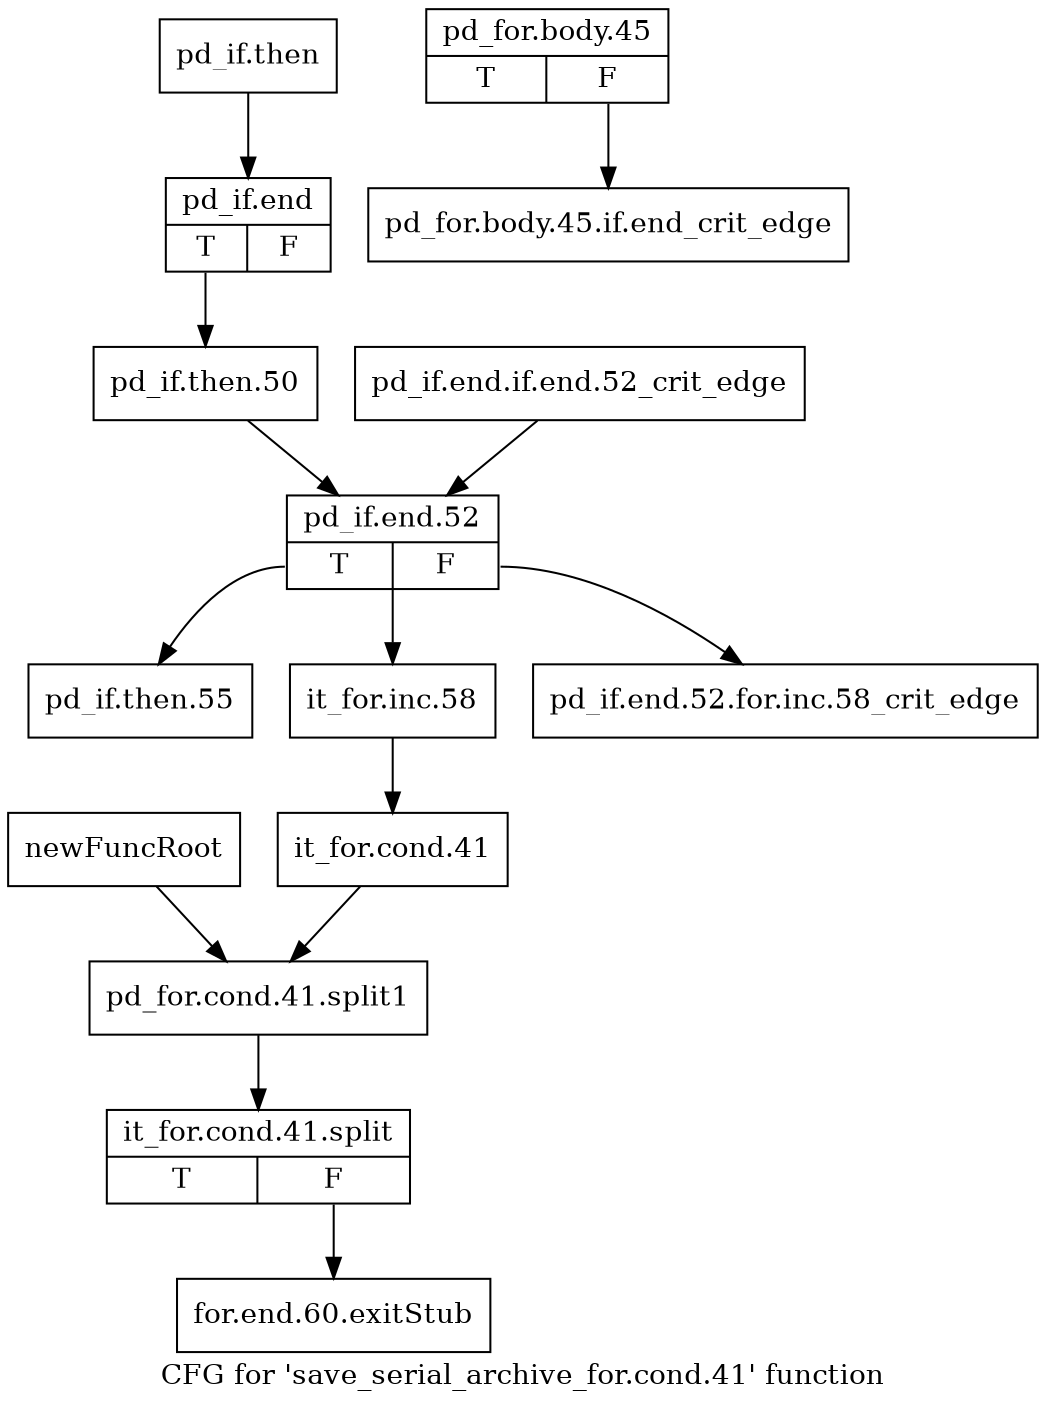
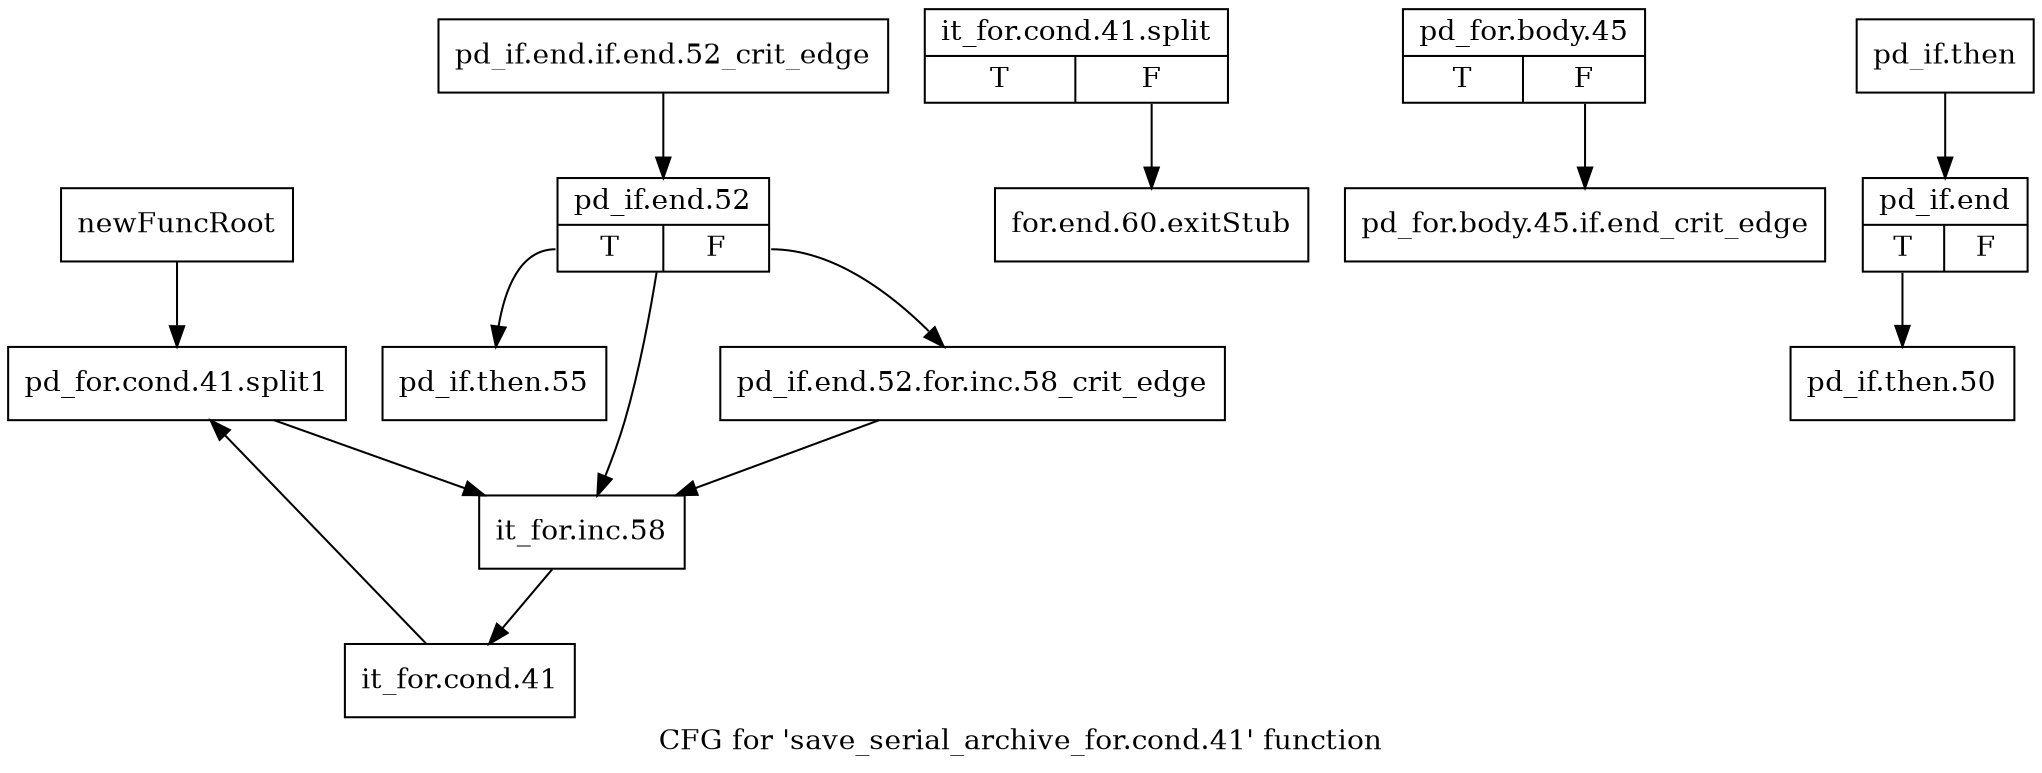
edge "pd_if.then.50" -> "pd_if.end.52": removed
edge "pd_if.end.52.for.inc.58_crit_edge" -> "it_for.inc.58": added
edge "pd_for.cond.41.split1" -> "it_for.cond.41.split": now "pd_for.cond.41.split1" -> "it_for.inc.58"
